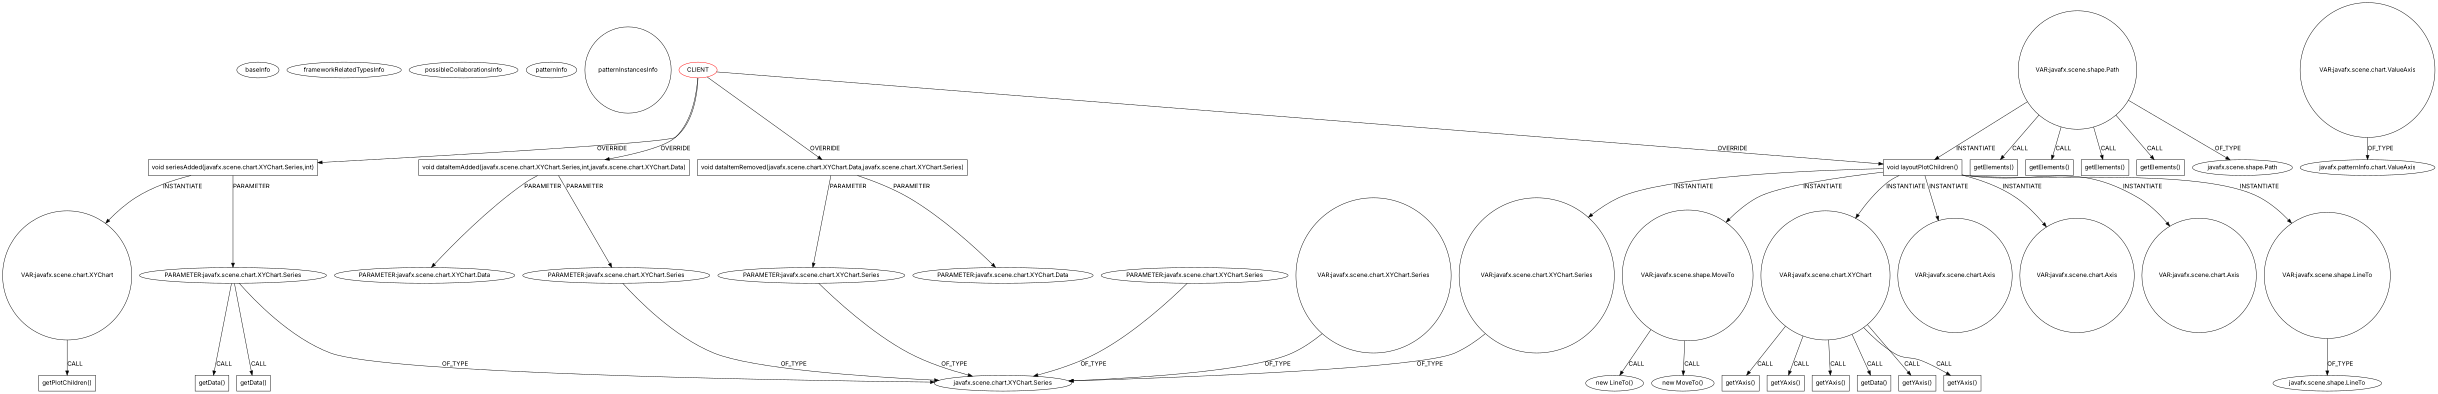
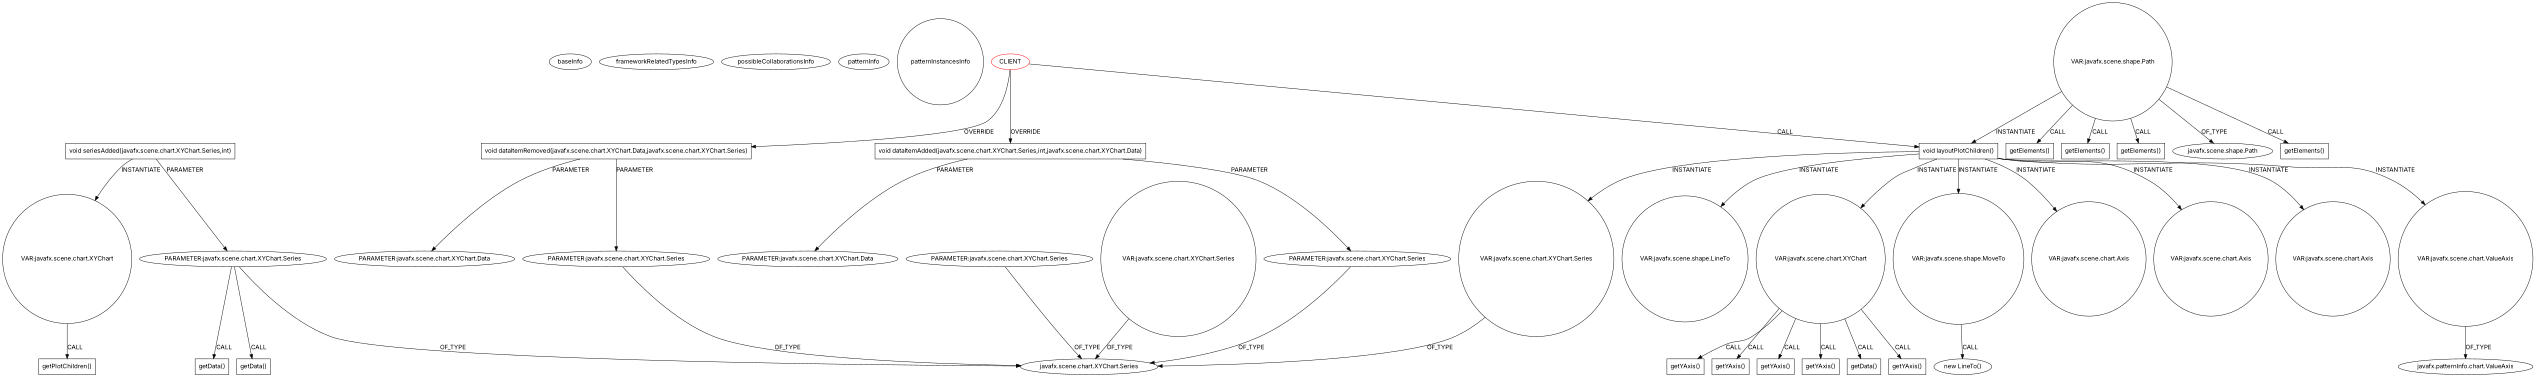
edge "CLIENT" -> "void layoutPlotChildren()": label "OVERRIDE" -> "CALL"
edge "CLIENT" -> "void seriesAdded(javafx.scene.chart.XYChart.Series,int)": removed, label "OVERRIDE"
edge "void layoutPlotChildren()" -> "VAR:javafx.scene.chart.ValueAxis": added, label "INSTANTIATE"
node "new MoveTo()": removed
node "javafx.scene.shape.LineTo": removed
